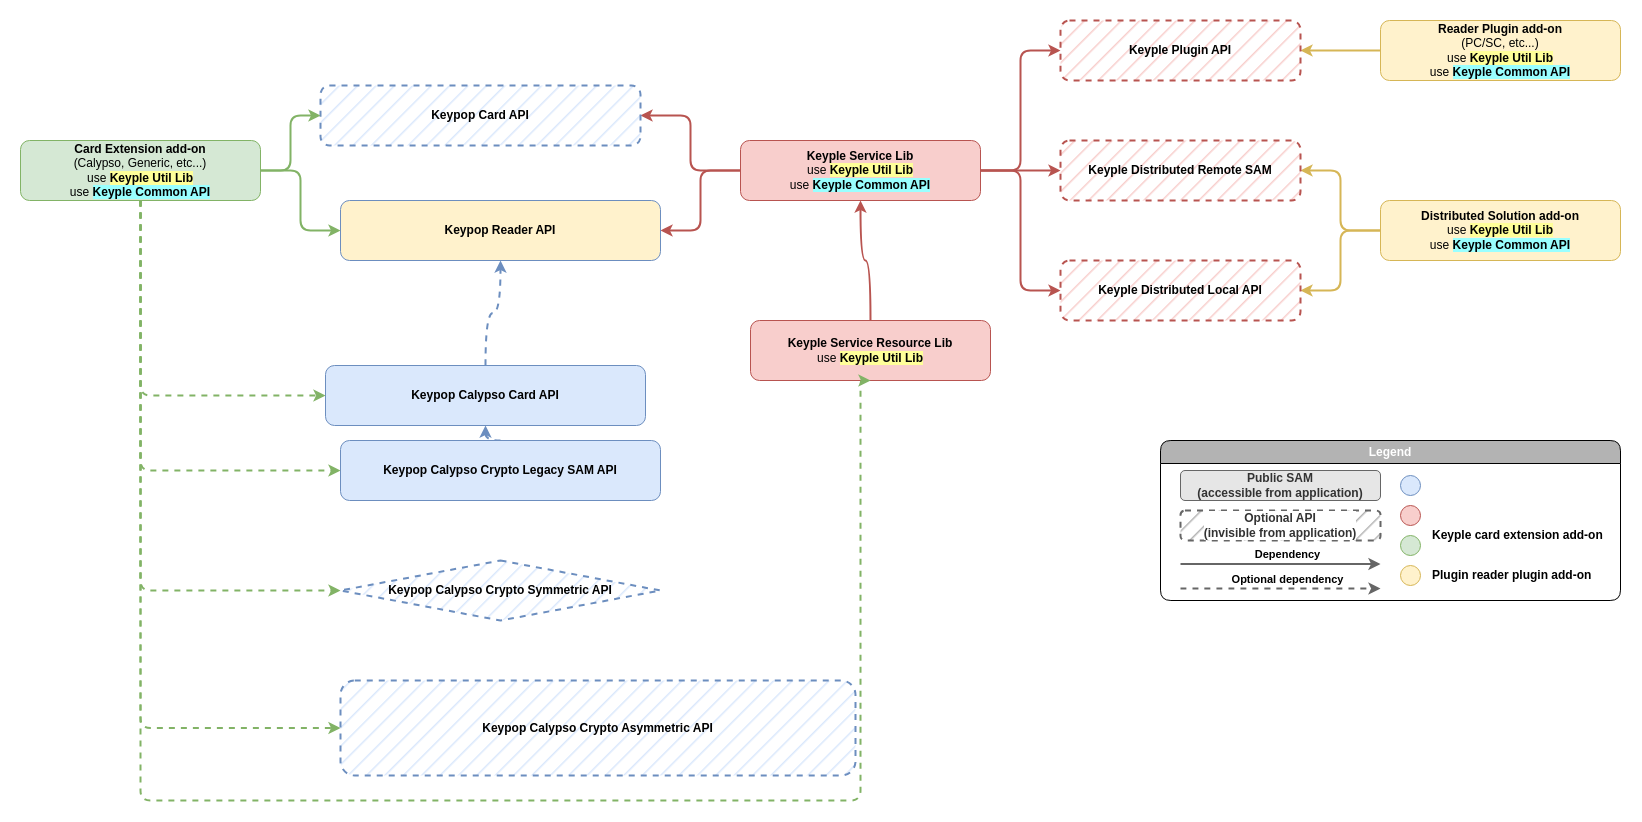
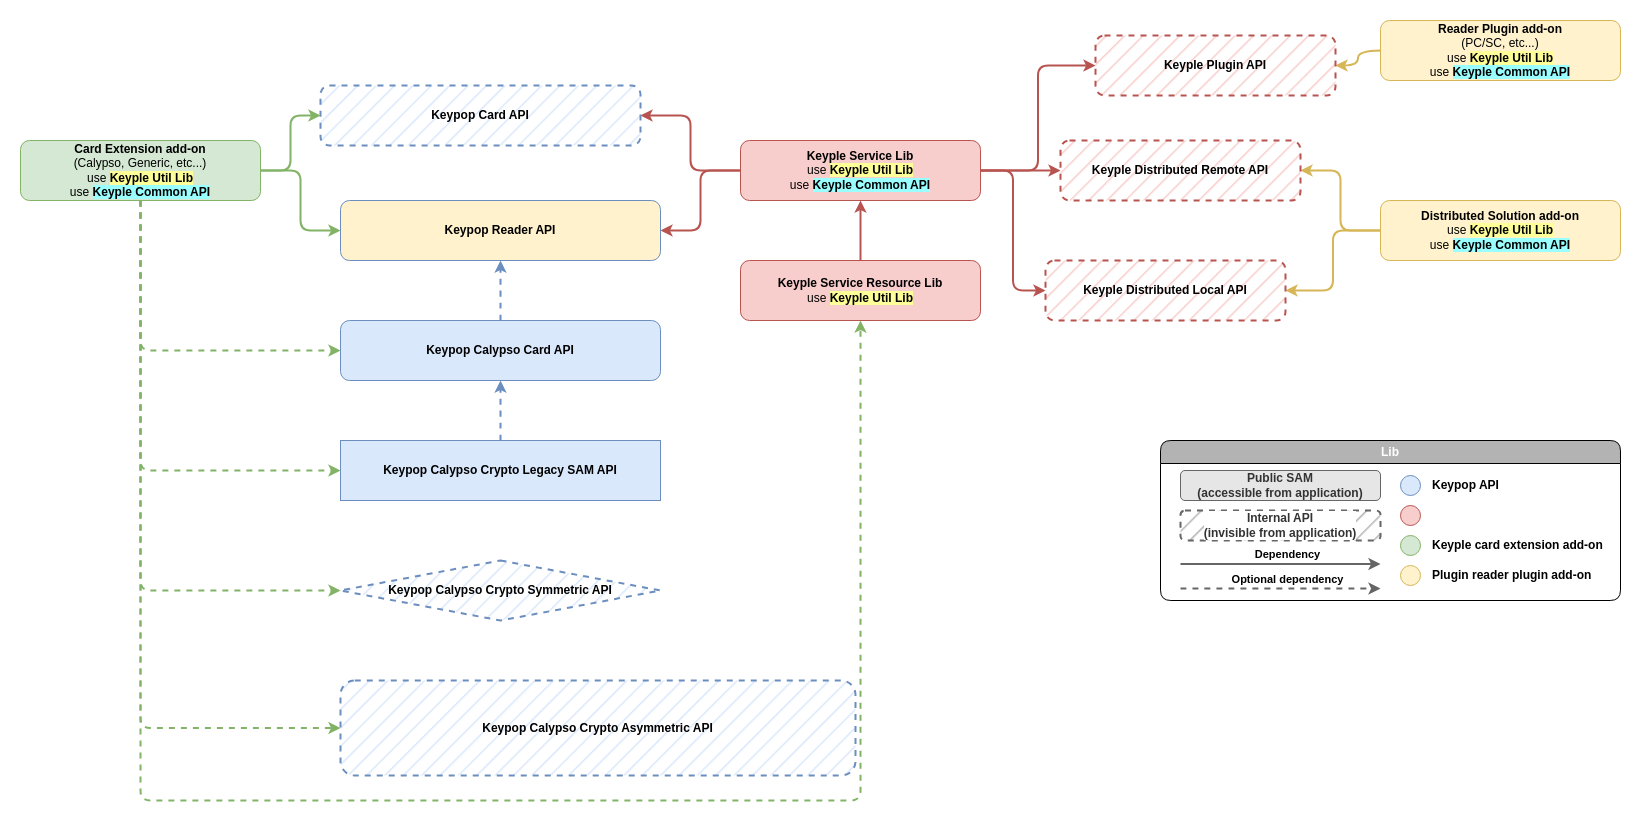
node "Keyple Plugin API": moved (1181, 51) -> (1216, 66)
node "Keyple Distributed Remote SAM": label "Keyple Distributed Remote SAM" -> "Keyple Distributed Remote API"
node "Keyple Distributed Local API": moved (1181, 291) -> (1166, 291)
node "Keyple Service Resource Lib use Keyple Util Lib": moved (871, 351) -> (861, 291)
node "Keypop Calypso Card API": moved (486, 396) -> (501, 351)
node "Legend": label "Legend" -> "Lib"
node "Keypop Calypso Crypto Legacy SAM API": shape rounded rectangle -> rectangle
node "Keypop API": added
node "Optional API (invisible from application)": label "Optional API (invisible from application)" -> "Internal API (invisible from application)"
node "Keyple card extension add-on": moved (1521, 536) -> (1521, 546)
